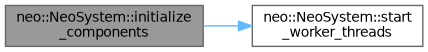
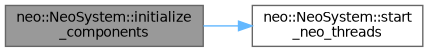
node "neo::NeoSystem::start _worker_threads": label "neo::NeoSystem::start _worker_threads" -> "neo::NeoSystem::start _neo_threads"
